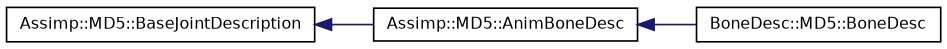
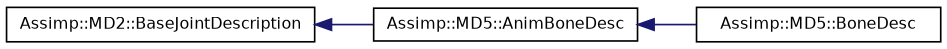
node "Assimp::MD5::BaseJointDescription": label "Assimp::MD5::BaseJointDescription" -> "Assimp::MD2::BaseJointDescription"
node "BoneDesc::MD5::BoneDesc": label "BoneDesc::MD5::BoneDesc" -> "Assimp::MD5::BoneDesc"
